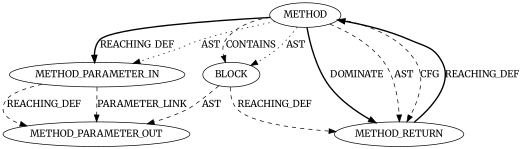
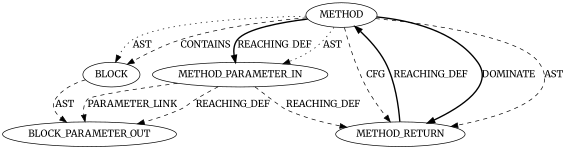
edge "BLOCK" -> "METHOD_RETURN": now "METHOD_PARAMETER_IN" -> "METHOD_RETURN"
node "METHOD_PARAMETER_OUT": label "METHOD_PARAMETER_OUT" -> "BLOCK_PARAMETER_OUT"
